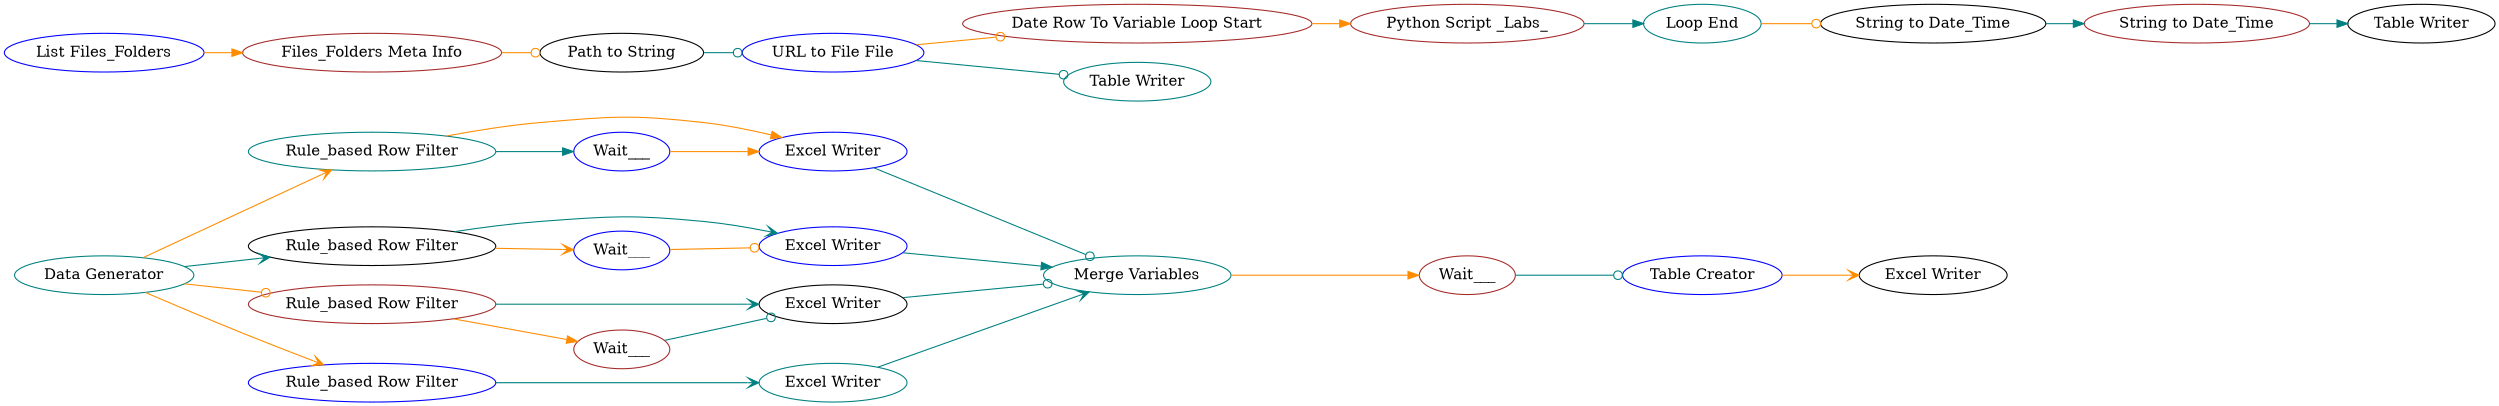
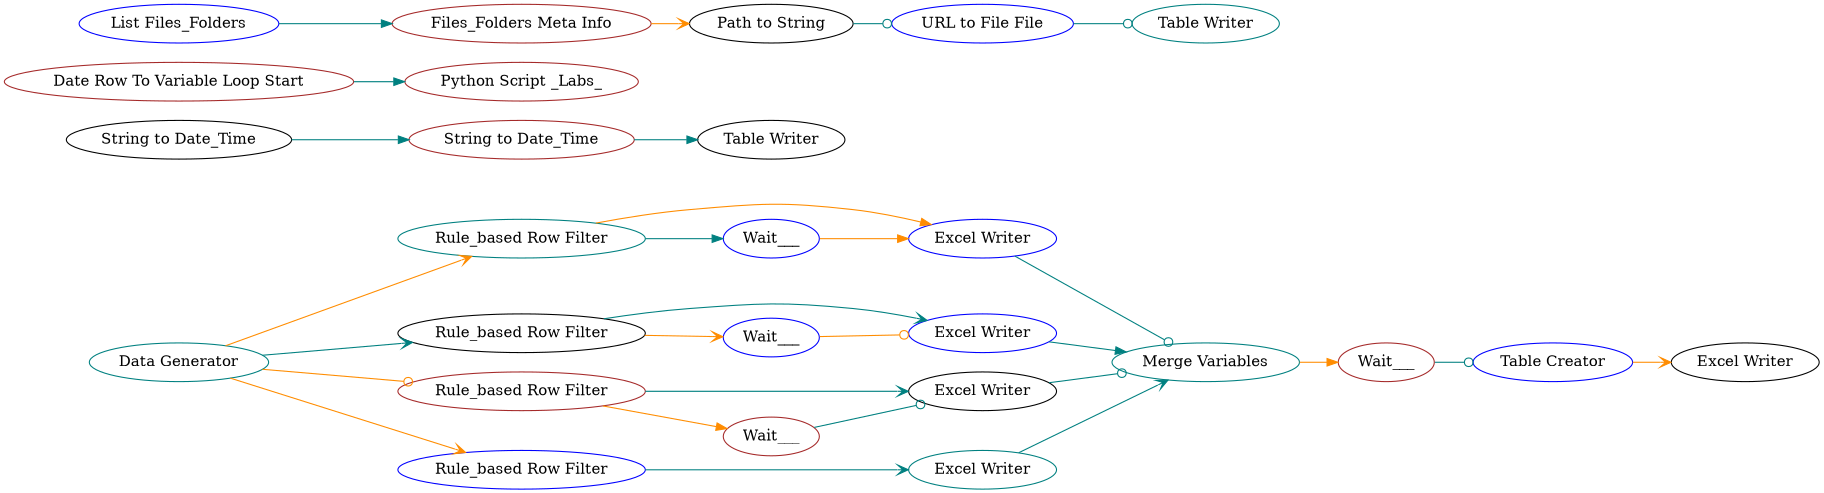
edge "Date Row To Variable Loop Start" -> "Python Script _Labs_": color darkorange -> teal
node "Loop End": removed
edge "URL to File File" -> "Date Row To Variable Loop Start": removed
edge "List Files_Folders" -> "Files_Folders Meta Info": color darkorange -> teal
edge "Files_Folders Meta Info" -> "Path to String": arrowhead odot -> vee
